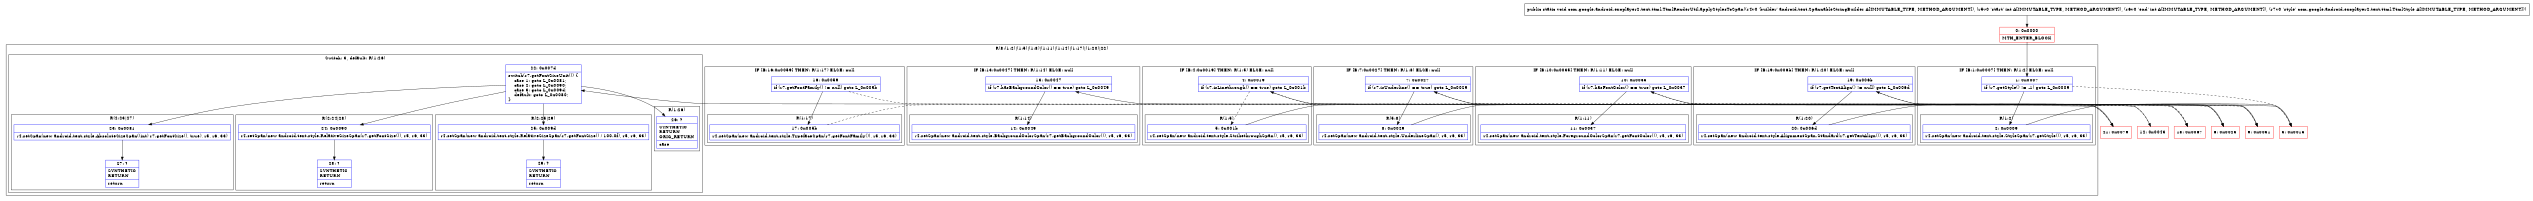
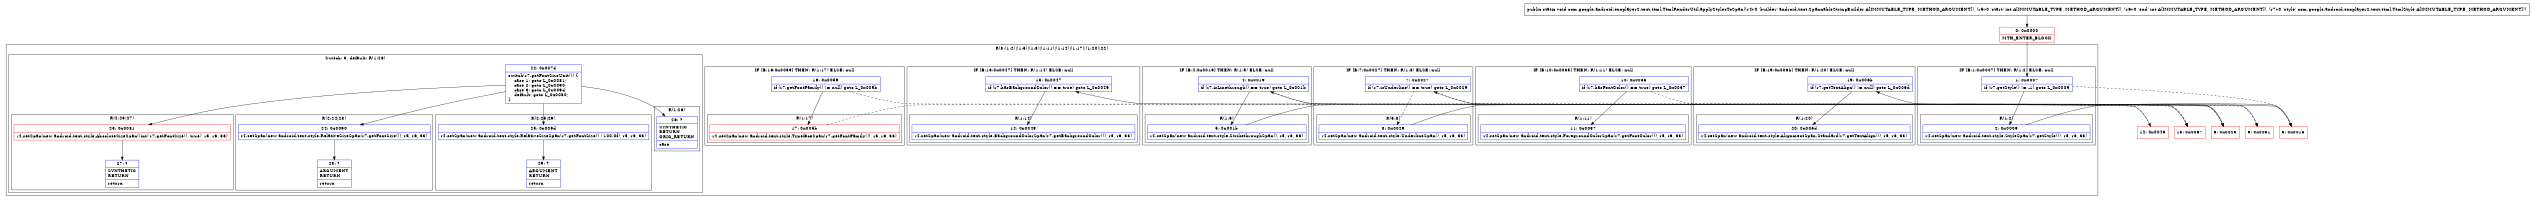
edge "9: 0x0031" -> "10: 0x0035": removed
edge "4: 0x0019" -> "5: 0x001b": style dashed -> solid
edge "7: 0x0027" -> "8: 0x0029": style solid -> dashed
node "23: 0x0081": color blue -> red
node "17: 0x005b": color blue -> red
node "21: 0x0079": removed
node "28: ?": text "SYNTHETIC" -> "ARGUMENT"
node "29: ?": text "SYNTHETIC" -> "ARGUMENT"
